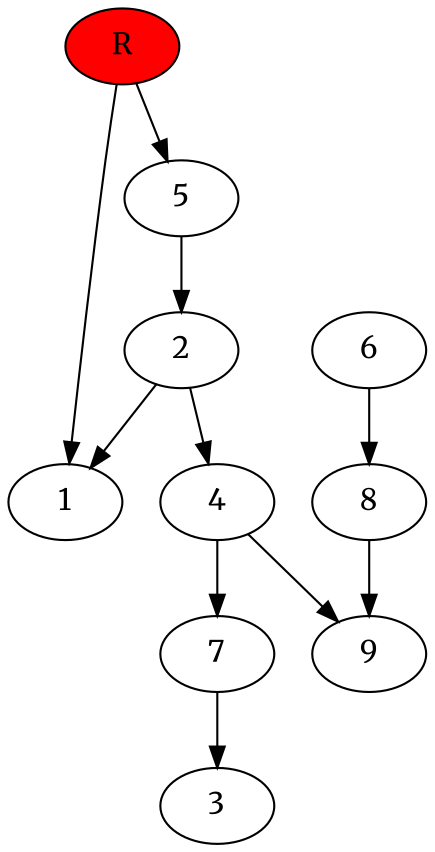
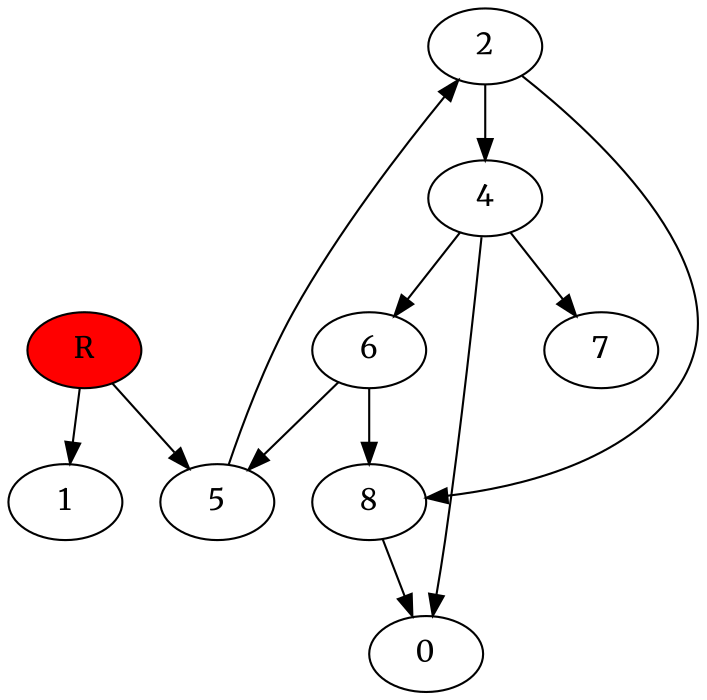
edge "4" -> "6": added
edge "2" -> "1": now "2" -> "8"
edge "6" -> "5": added
node "9": label "9" -> "0"
node "3": removed
